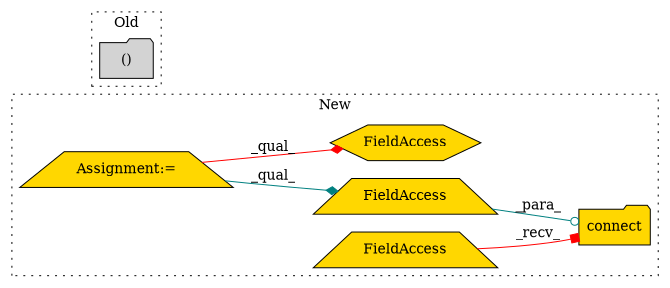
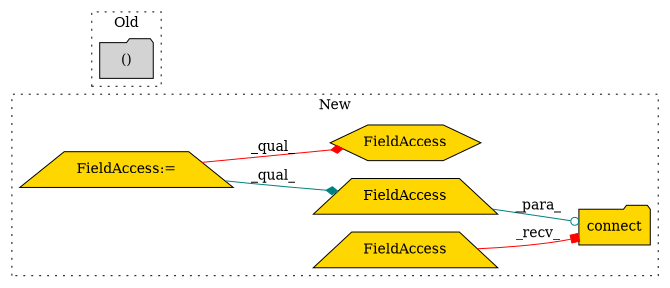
node "Assignment:=": label "Assignment:=" -> "FieldAccess:="
